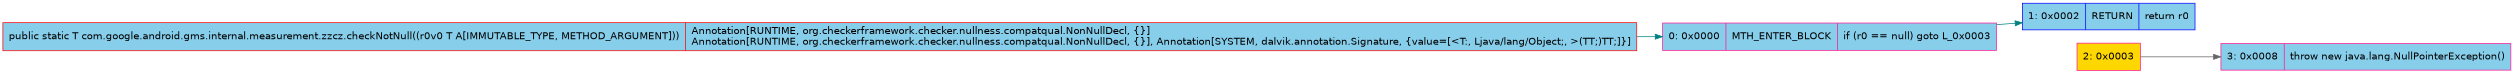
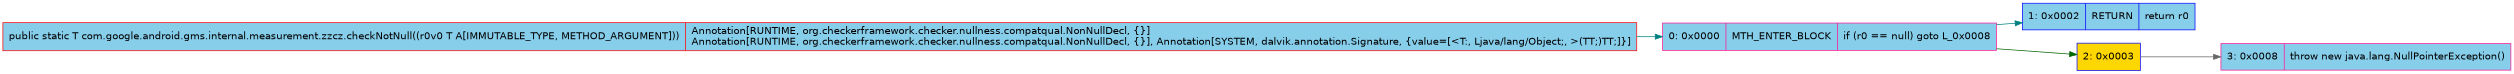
node "0: 0x0000": text "if (r0 == null) goto L_0x0003" -> "if (r0 == null) goto L_0x0008"
edge "0: 0x0000" -> "2: 0x0003": added
node "2: 0x0003": color deeppink -> blue
